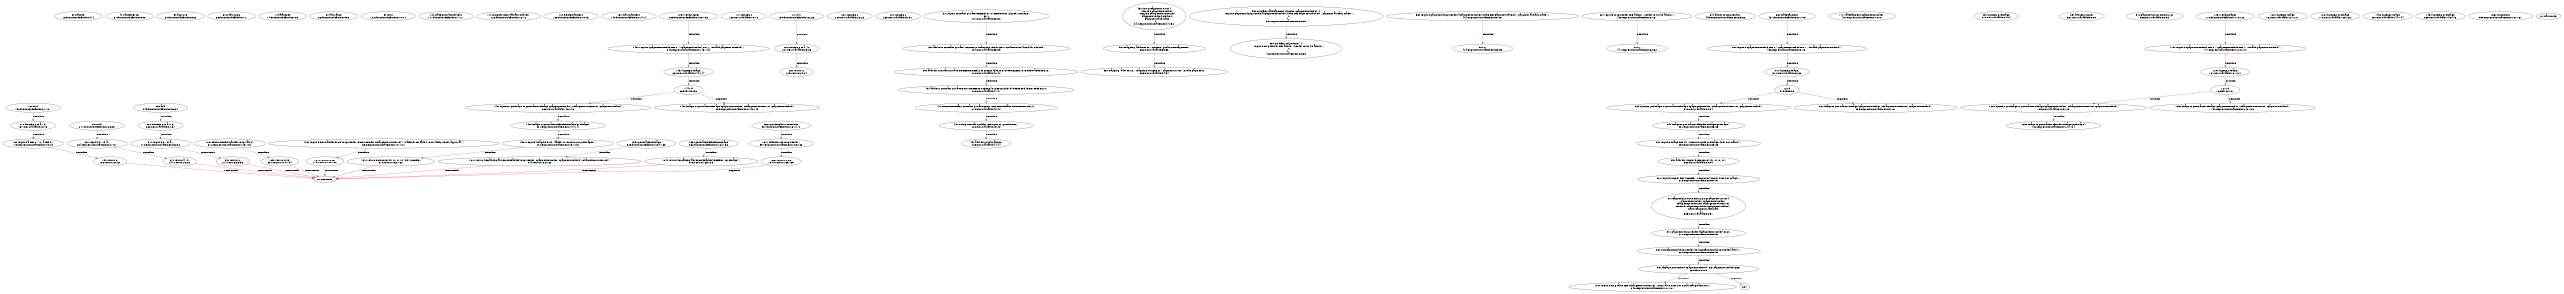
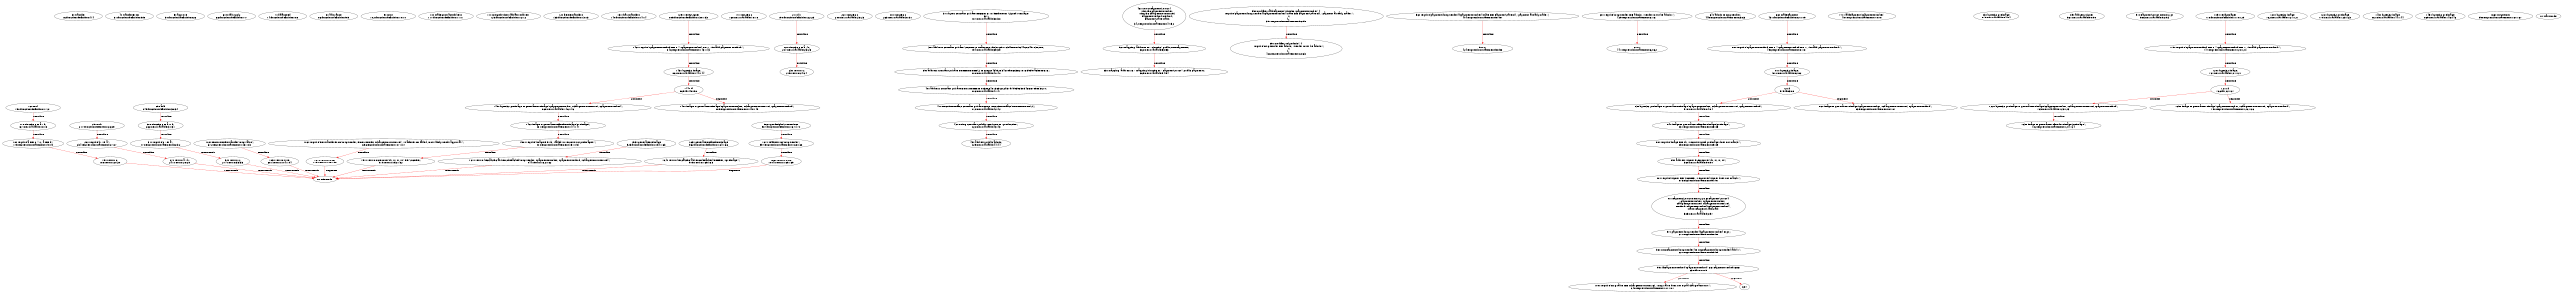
edge "21_ div 190-function_definition-22-25" -> "22_ uint256 c = a / b; 207-new_variable-23-23": label "pos_next" -> "next_line"
edge "22_ uint256 c = a / b; 207-new_variable-23-23" -> "23_ return c; 215-return-24-24": label "next_line" -> "exit_line"
edge "120_ bytes32 image; 761-new_variable-121-121" -> "121_ if 766-if-122-127": label "pos_line" -> "next_line"
edge "107_ return true; 715-return-108-108" -> "0_ exit_node": label "return_exit" -> "neg_next"
